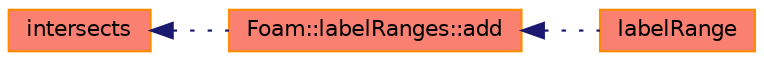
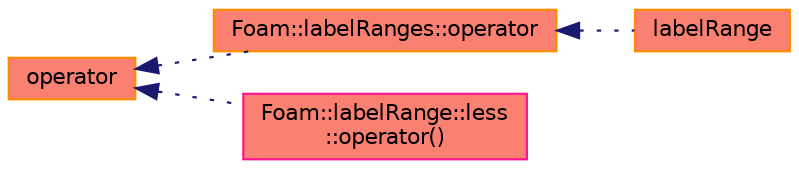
node "intersects": label "intersects" -> "operator"
node "Foam::labelRanges::add": label "Foam::labelRanges::add" -> "Foam::labelRanges::operator"
node "Foam::labelRange::less ::operator()": added
